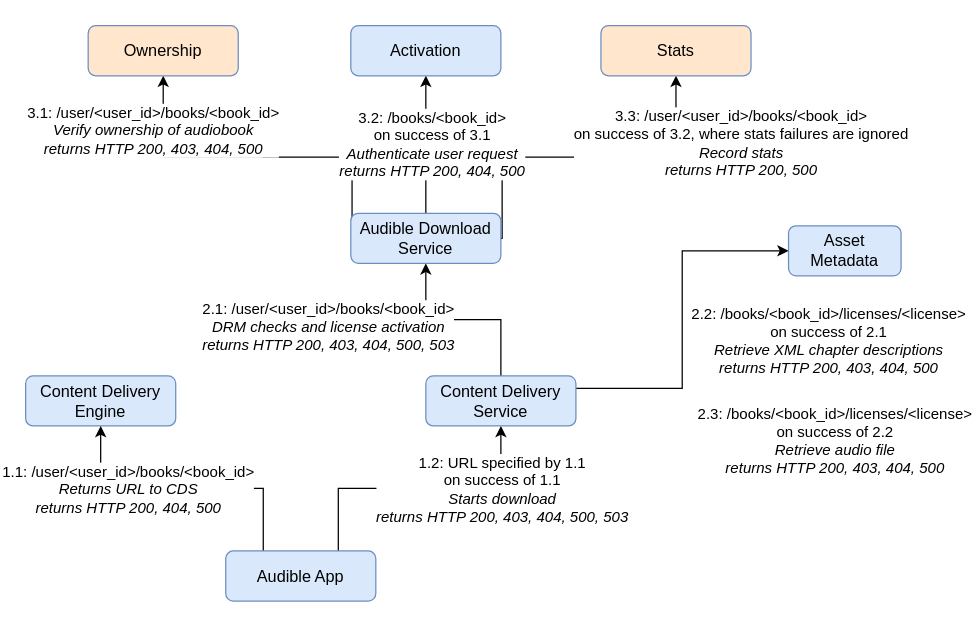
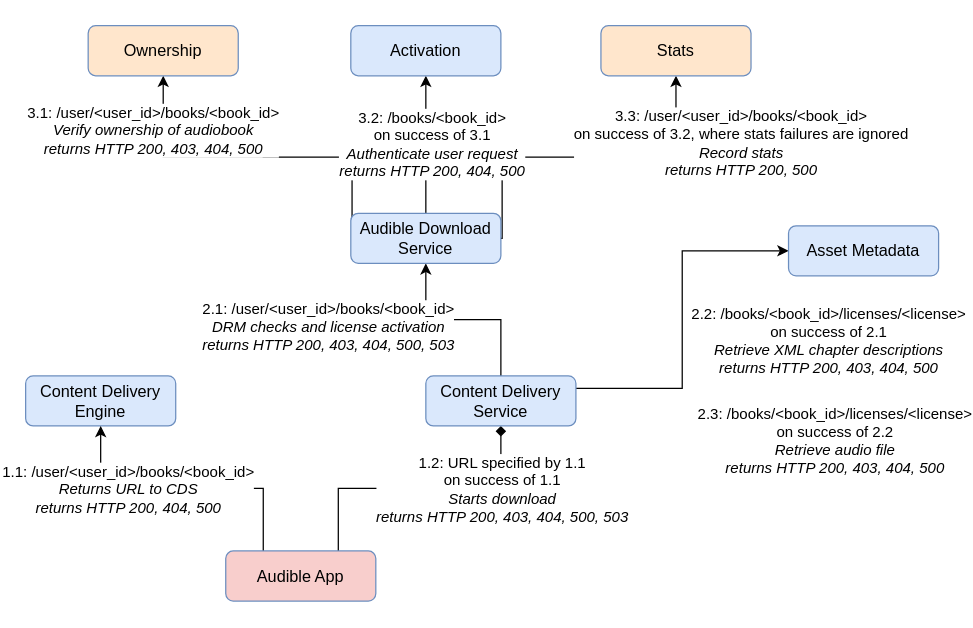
node "Asset Metadata": size 113x50 -> 150x50
edge "Audible App" -> "Content Delivery Service": arrowhead classic -> diamond
node "Audible App": fillcolor #dae8fc -> #f8cecc
